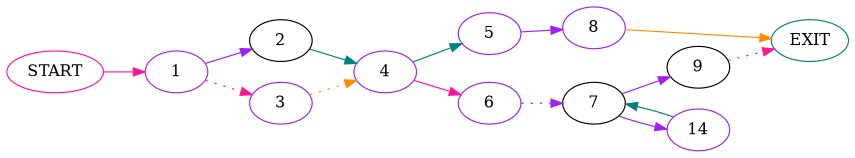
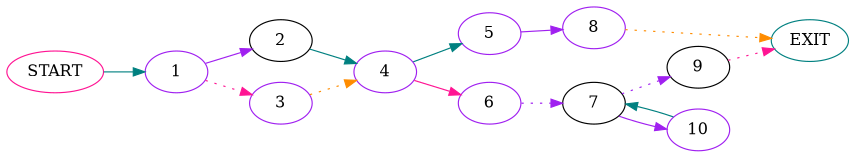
edge "8" -> "EXIT": style solid -> dotted
edge "START" -> "1": color deeppink -> teal
edge "7" -> "9": style solid -> dotted
node "14": label "14" -> "10"
